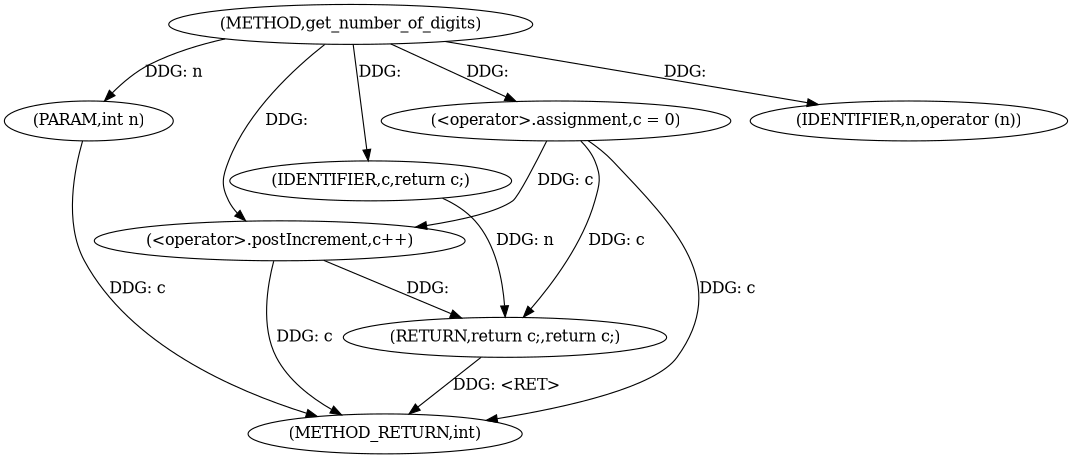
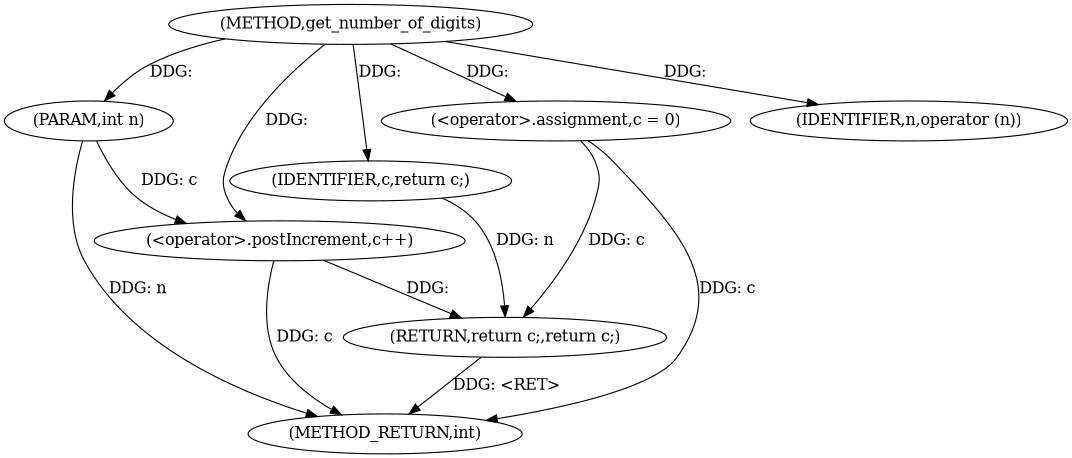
edge "(METHOD,get_number_of_digits)" -> "(PARAM,int n)": label "DDG: n" -> "DDG: "
edge "(<operator>.assignment,c = 0)" -> "(<operator>.postIncrement,c++)": now "(PARAM,int n)" -> "(<operator>.postIncrement,c++)"
edge "(PARAM,int n)" -> "(METHOD_RETURN,int)": label "DDG: c" -> "DDG: n"
